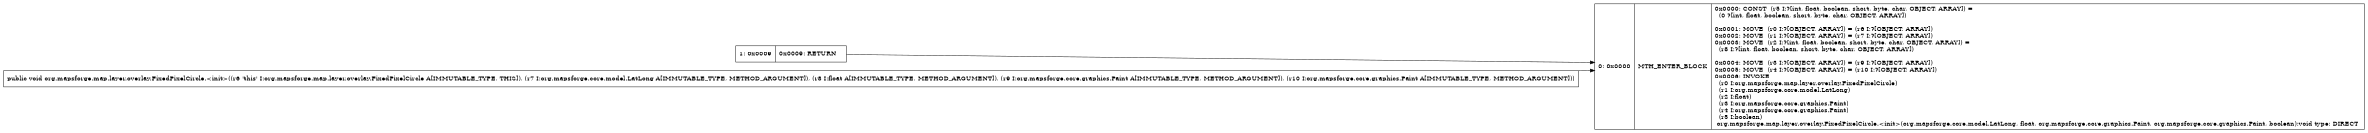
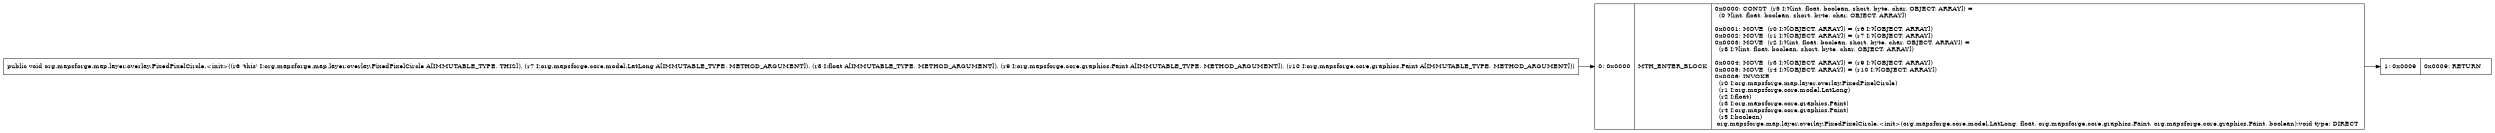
edge "1: 0x0009" -> "0: 0x0000": reversed
